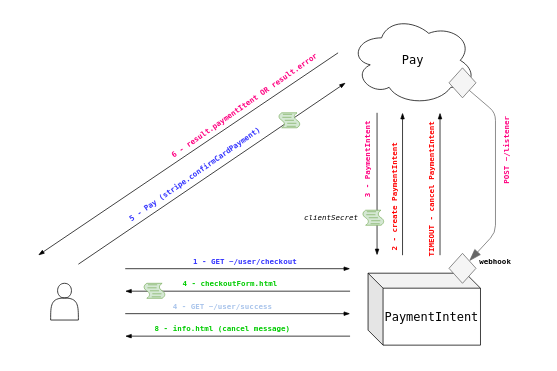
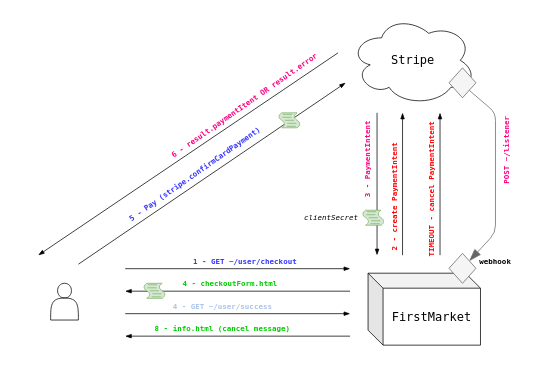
node "Pay": label "Pay" -> "Stripe"
node "PaymentIntent": label "PaymentIntent" -> "FirstMarket"
